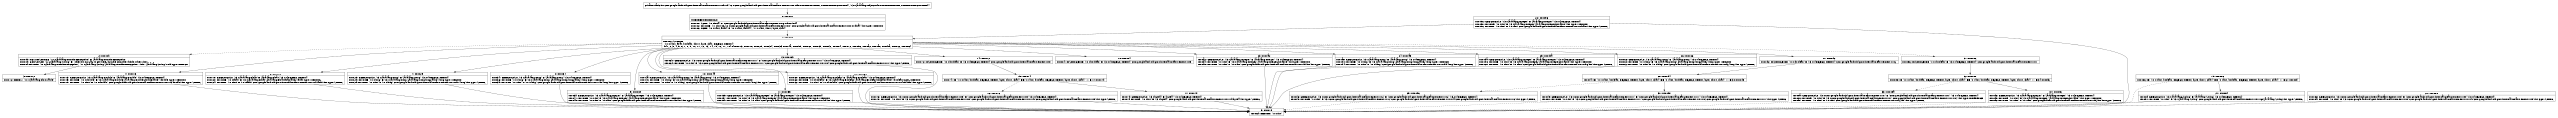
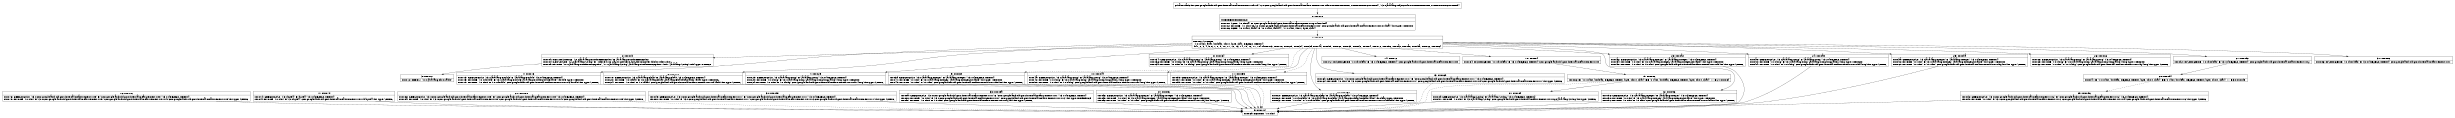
edge "22: 0x0096" -> "1: 0x0008": reversed
edge "1: 0x0008" -> "31: 0x00e6": style dashed -> solid
edge "1: 0x0008" -> "2: 0x000b": style dashed -> solid
edge "1: 0x0008" -> "9: 0x003f": style solid -> dashed
edge "26: 0x00c6" -> "5: 0x001d": removed
edge "18: 0x0084" -> "19: 0x0086": added
edge "1: 0x0008" -> "11: 0x0055": style solid -> dashed
node "15: 0x0074": removed
node "32: 0x00e8": removed
edge "28: 0x00d4" -> "30: 0x00de": removed
edge "13: 0x006b" -> "5: 0x001d": style solid -> dashed
edge "29: 0x00d6" -> "5: 0x001d": style dashed -> solid
edge "20: 0x0088" -> "5: 0x001d": style solid -> dashed
edge "11: 0x0055" -> "5: 0x001d": style solid -> dashed
edge "30: 0x00de" -> "5: 0x001d": style dashed -> solid
edge "9: 0x003f" -> "5: 0x001d": style solid -> dashed
edge "34: 0x00f6" -> "5: 0x001d": style dashed -> solid
edge "8: 0x0034" -> "5: 0x001d": removed
edge "33: 0x00ea" -> "5: 0x001d": style dashed -> solid
